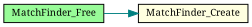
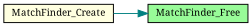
edge "MatchFinder_Free" -> "MatchFinder_Create": reversed
